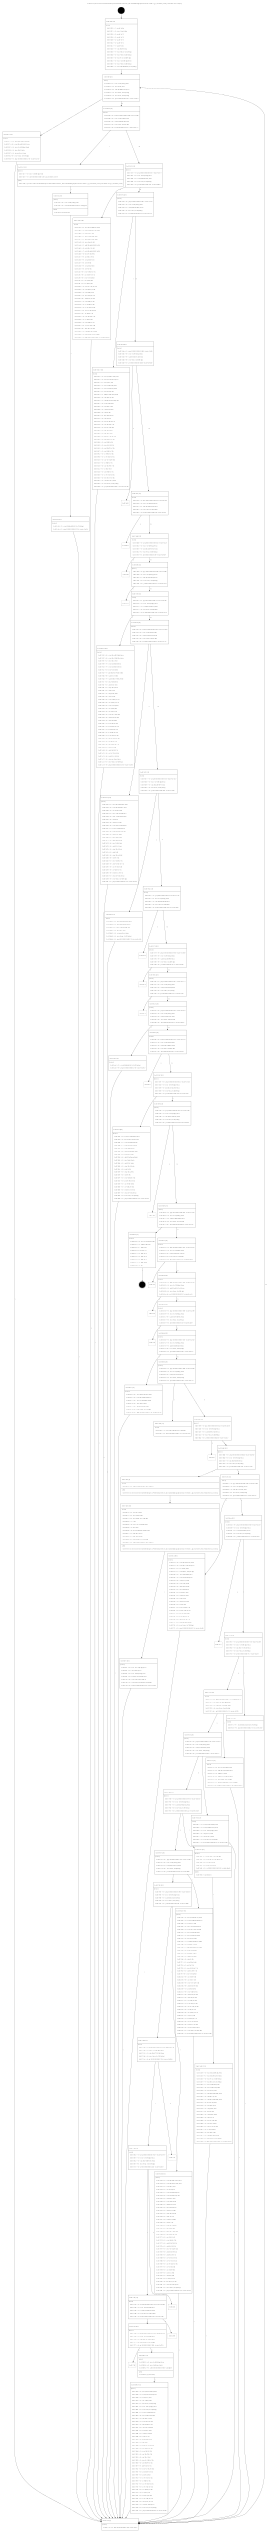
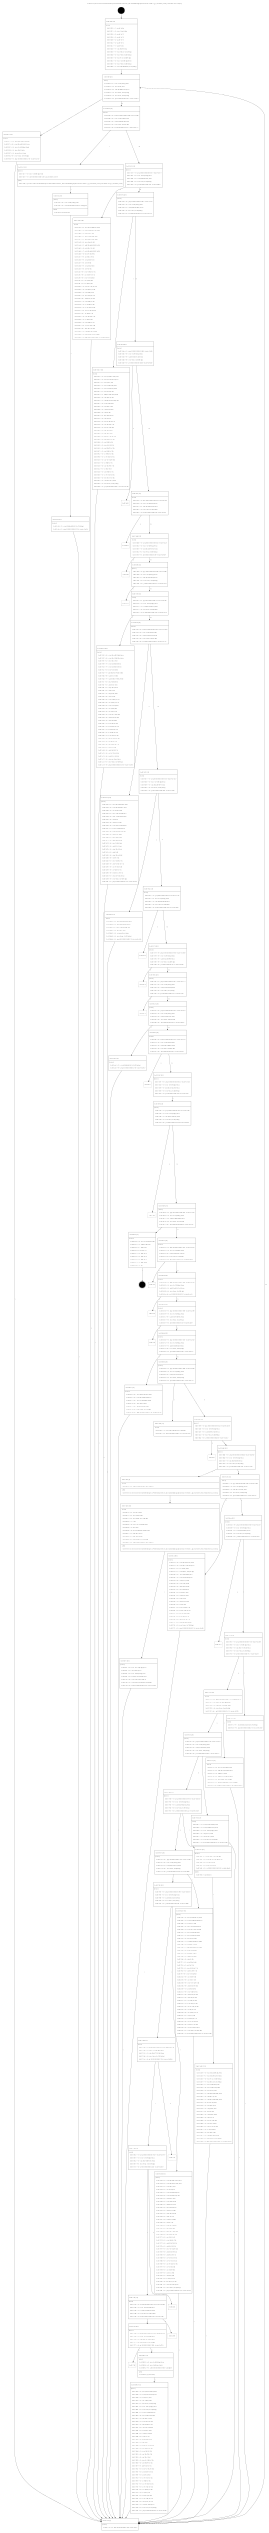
node "0x40183a [88]": removed
